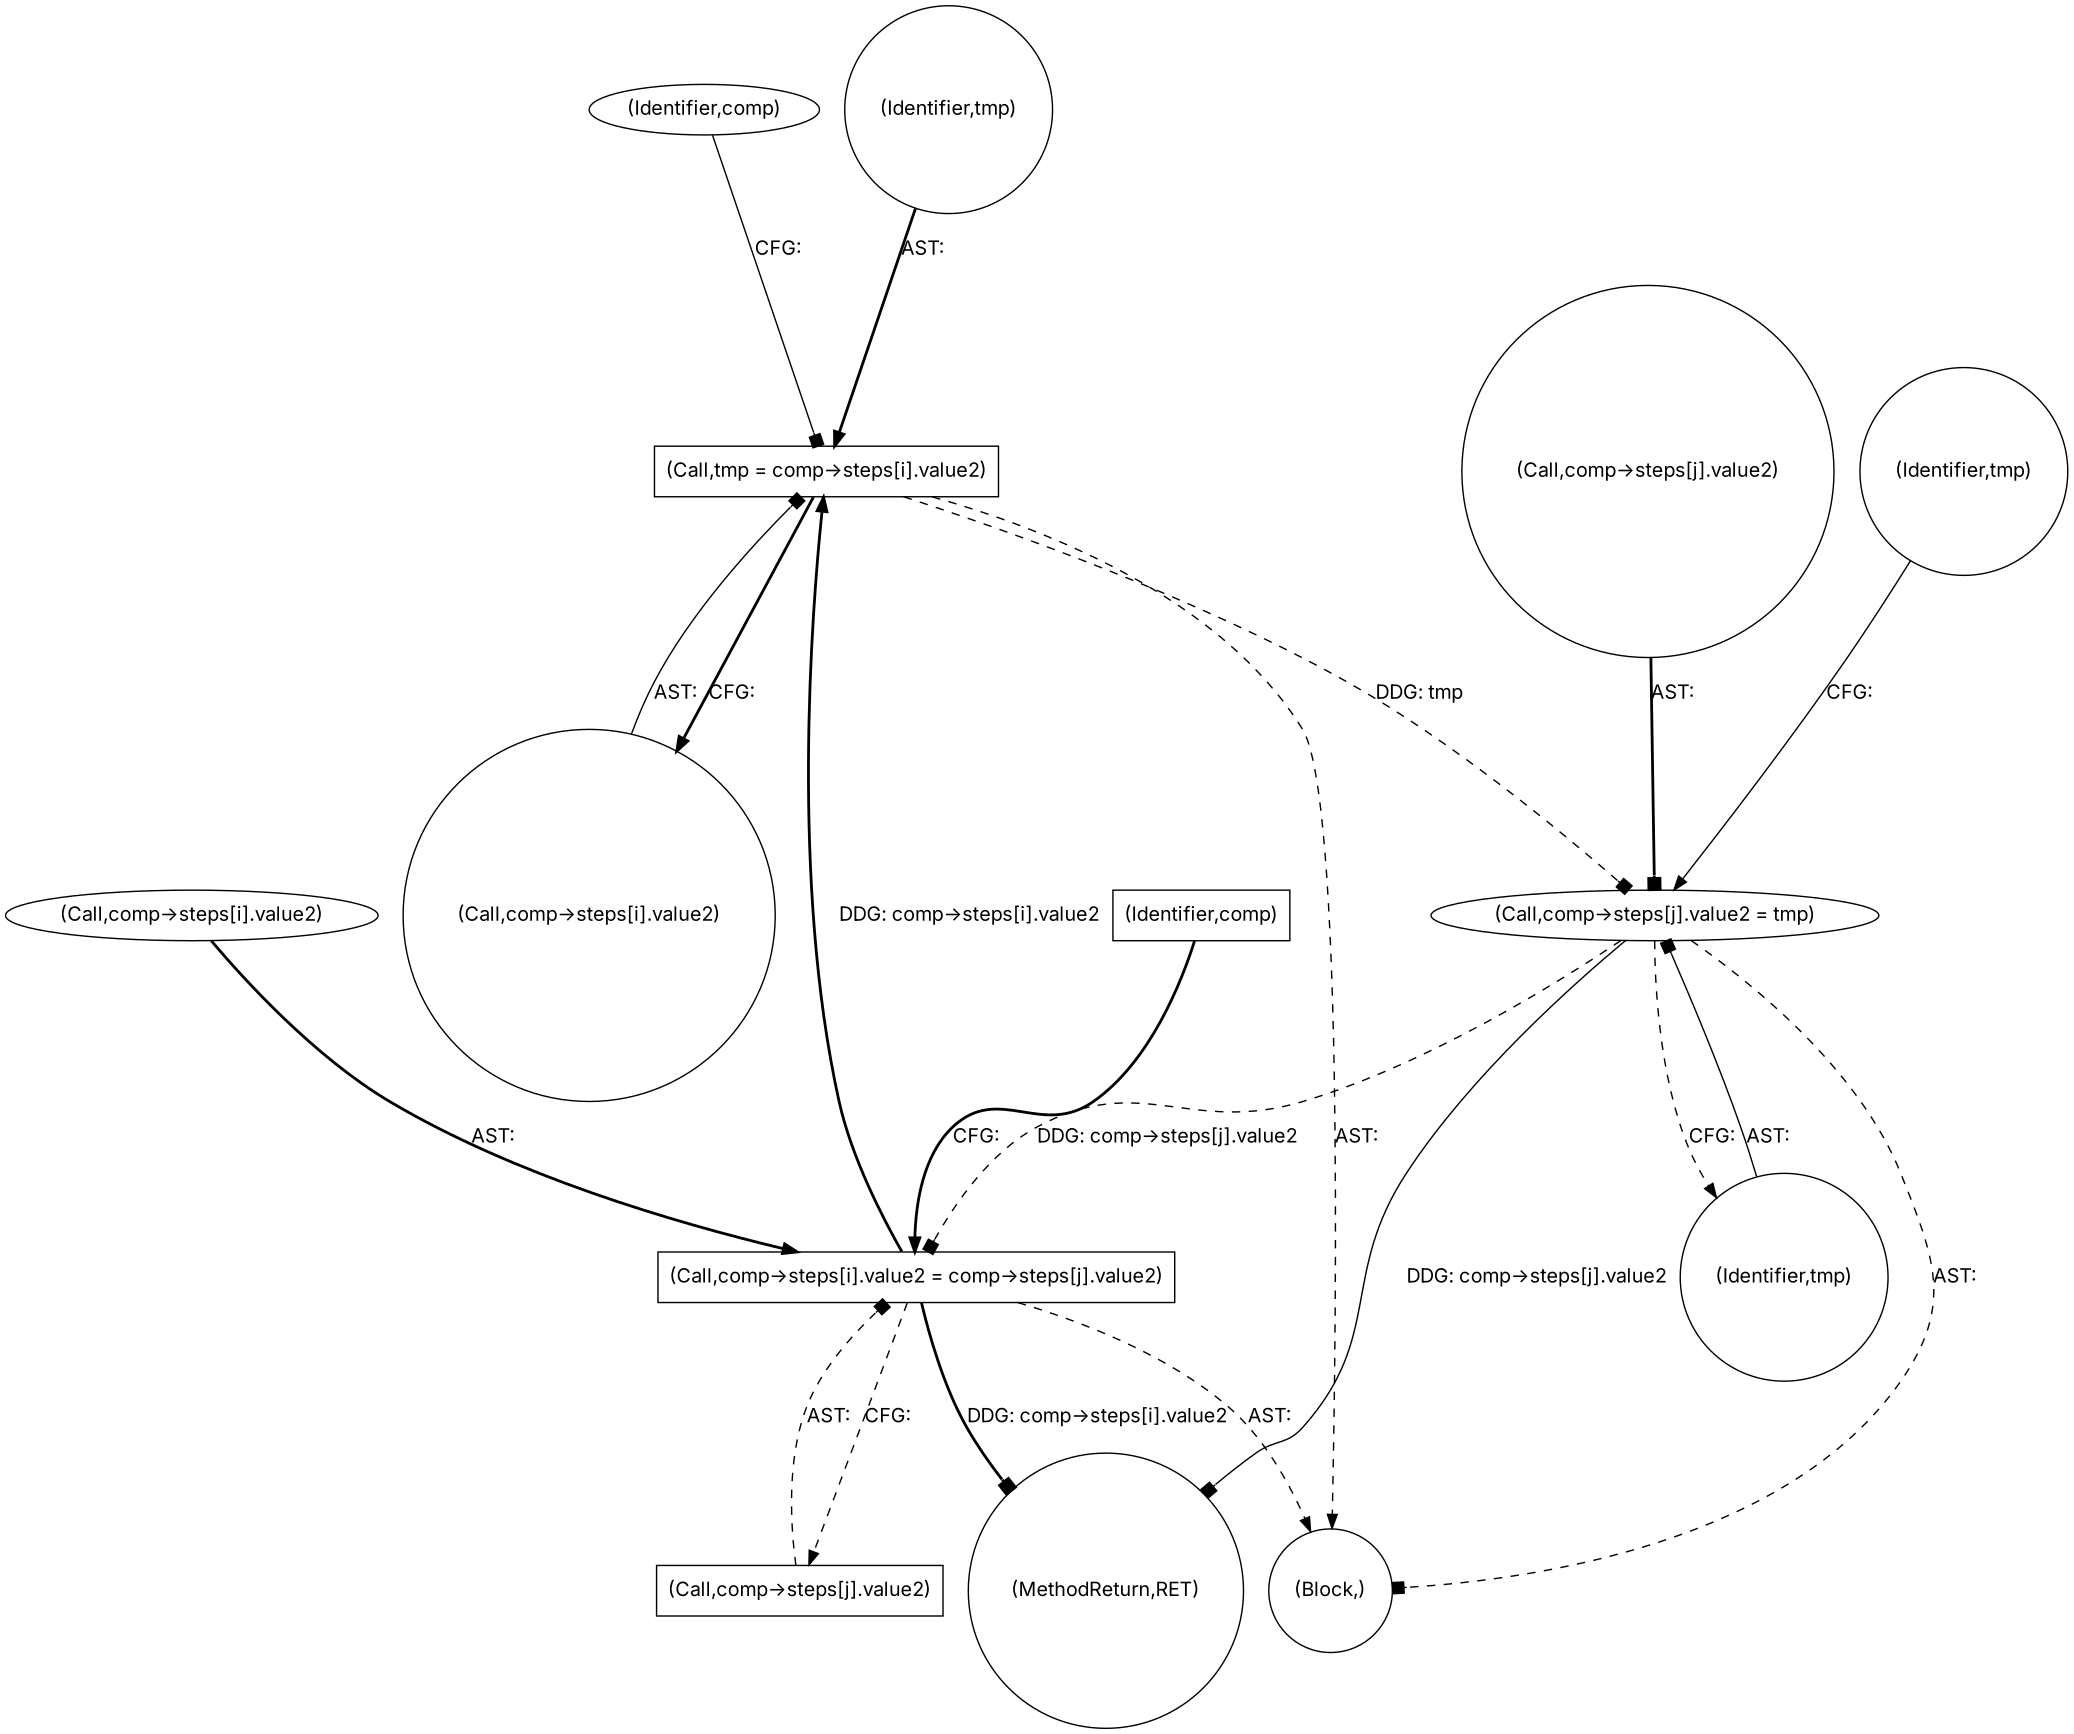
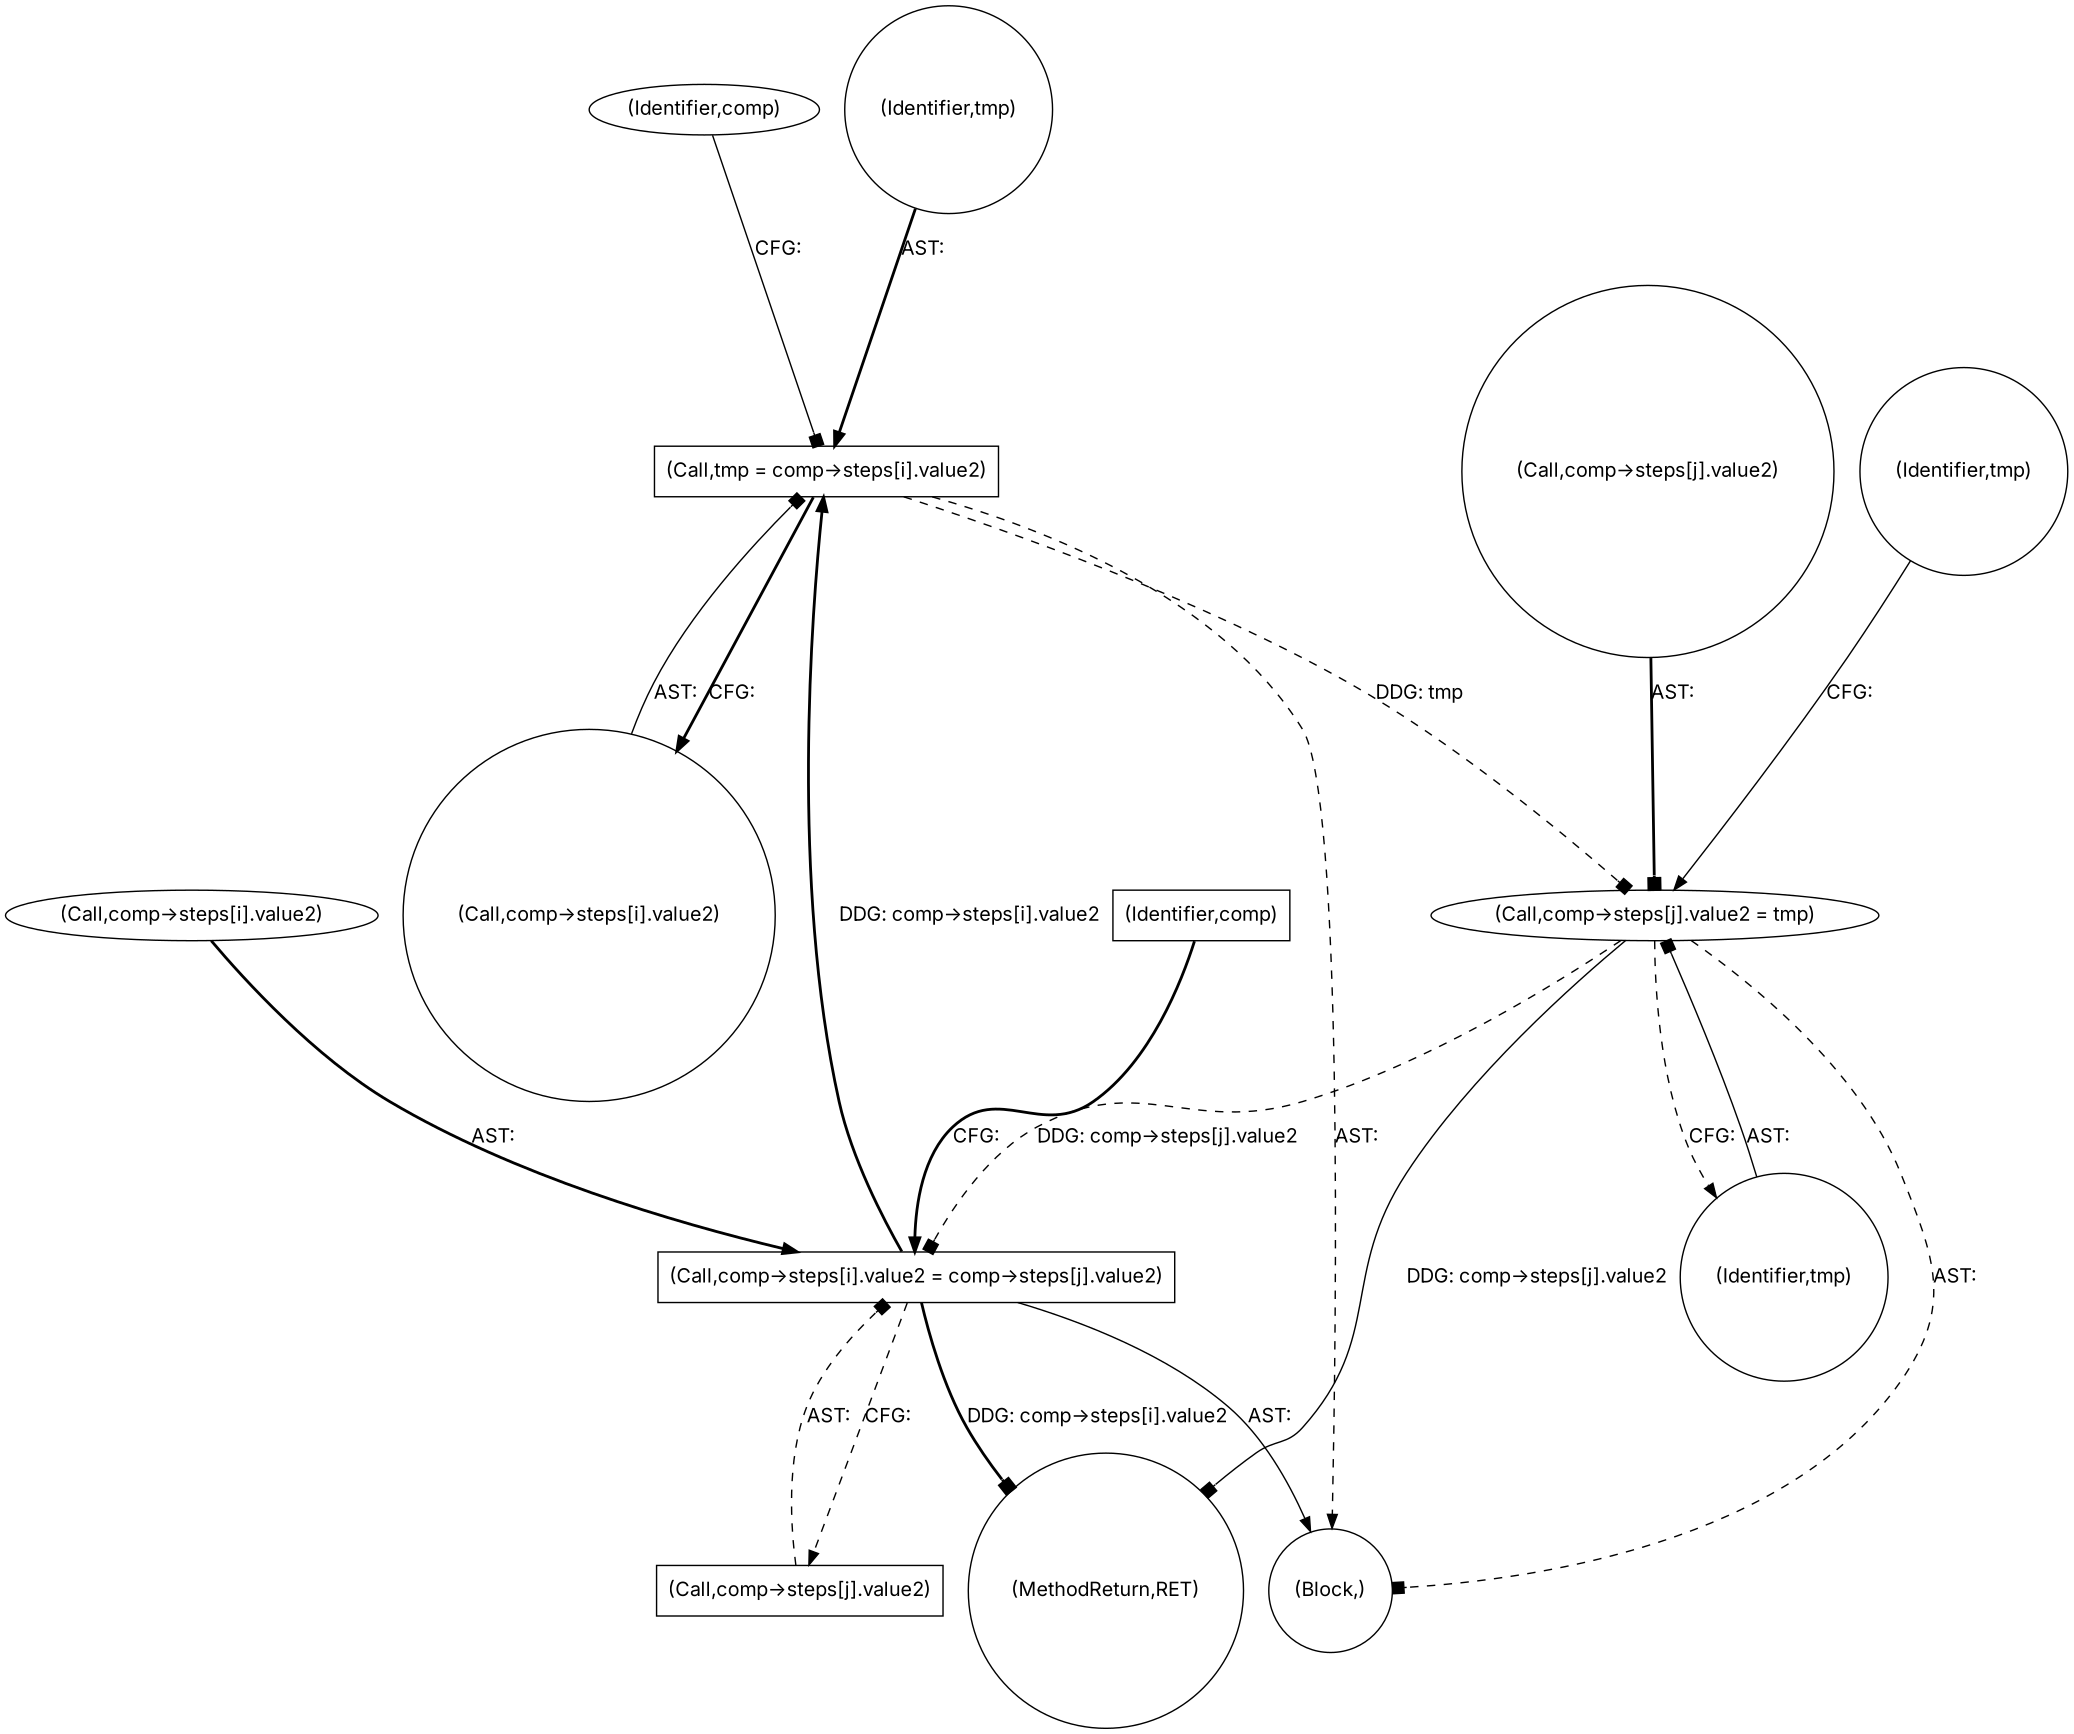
edge "(Call,comp->steps[i].value2 = comp->steps[j].value2)" -> "(Block,)": style dashed -> solid
